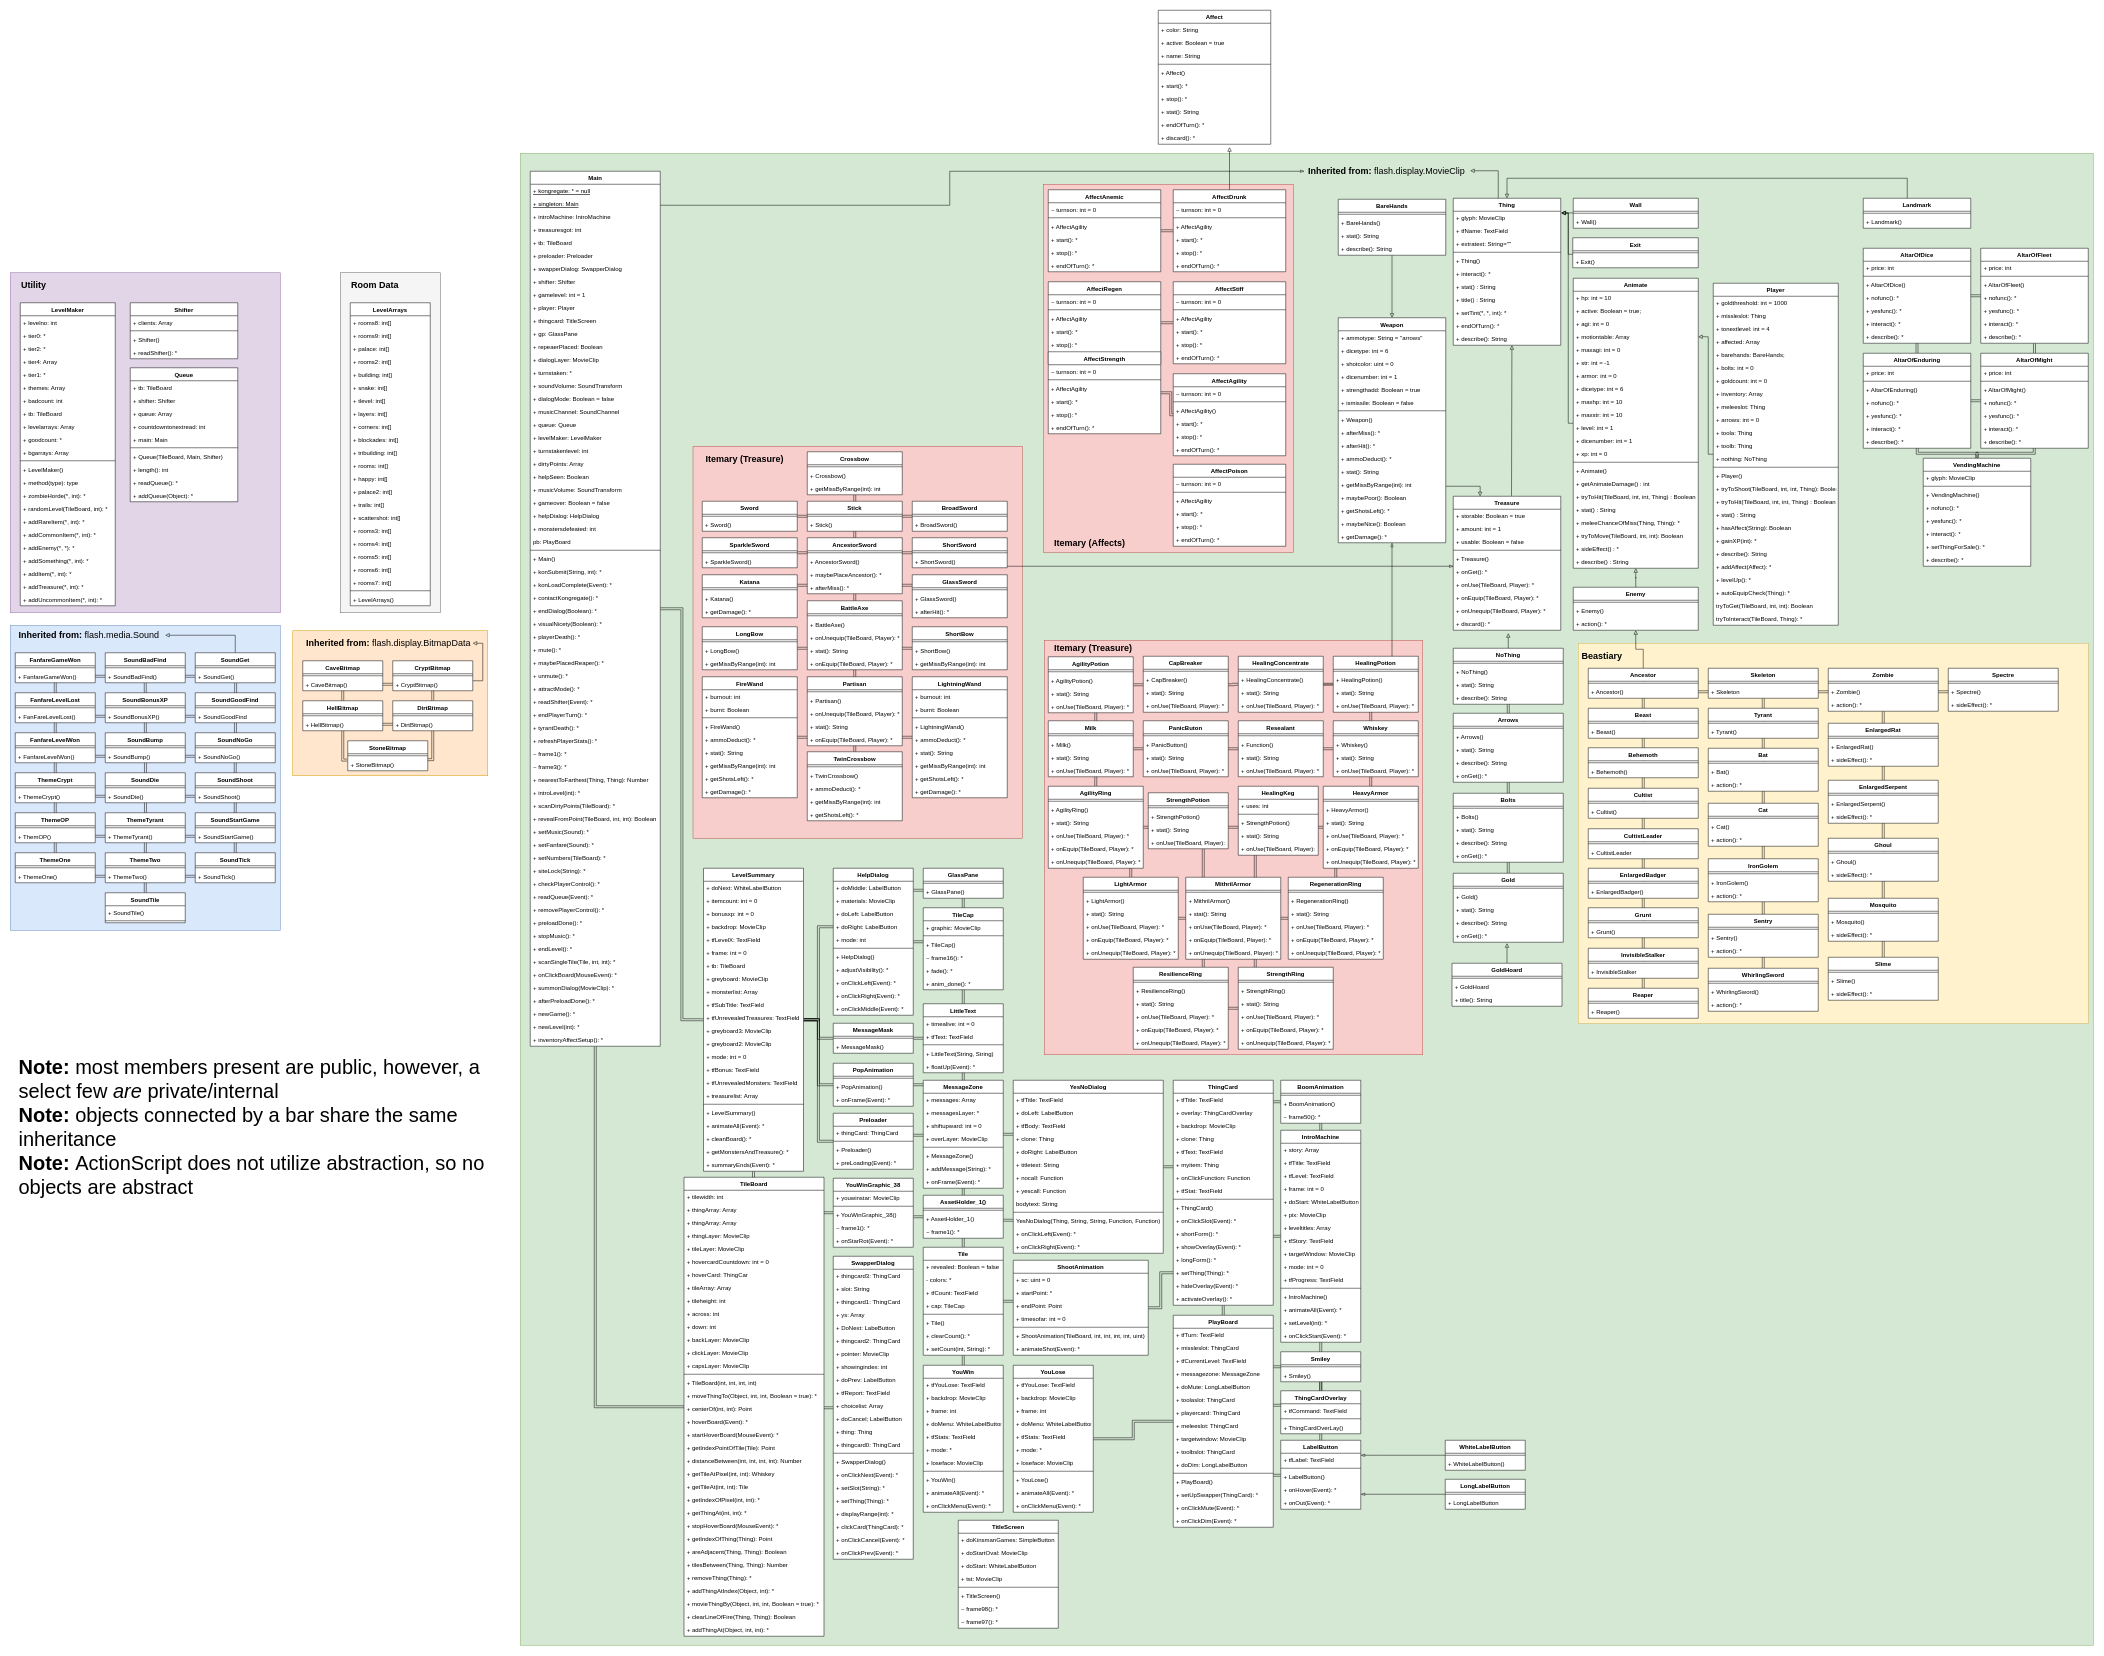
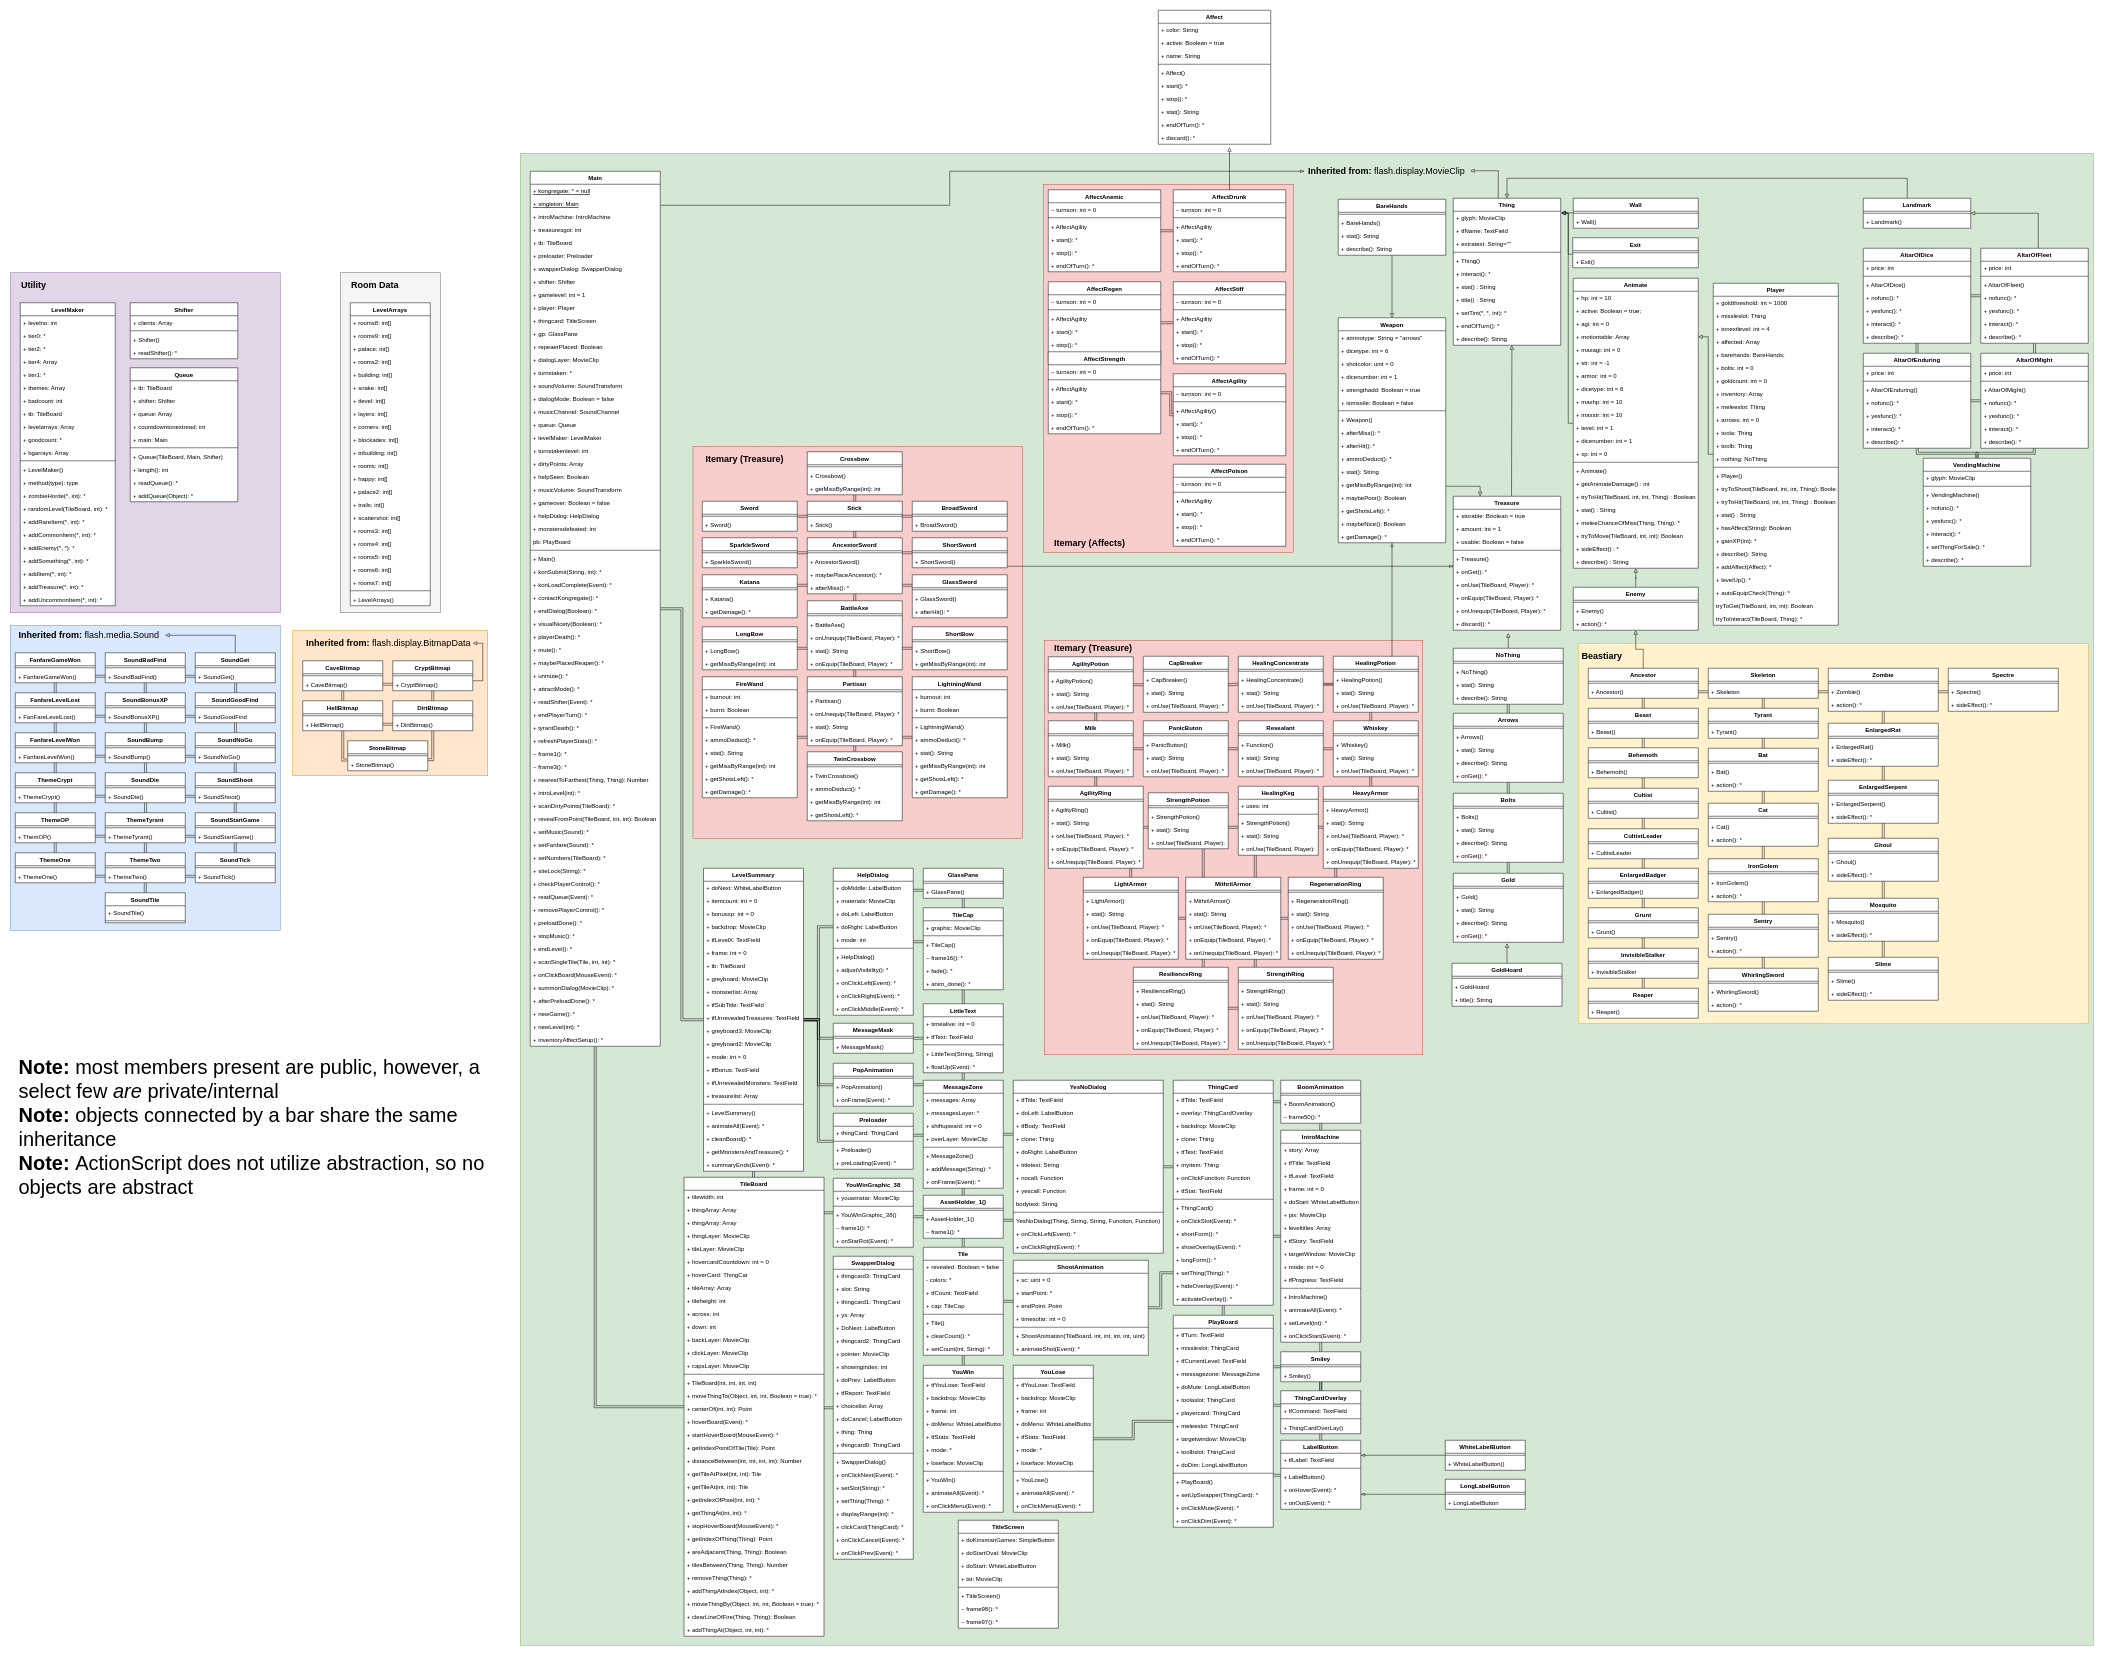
edge "AltarOfFleet" -> "Landmark": added
node "+ getTileAtPixel(int, int): Whiskey": label "+ getTileAtPixel(int, int): Whiskey" -> "+ getTileAtPixel(int, int): Tile"
